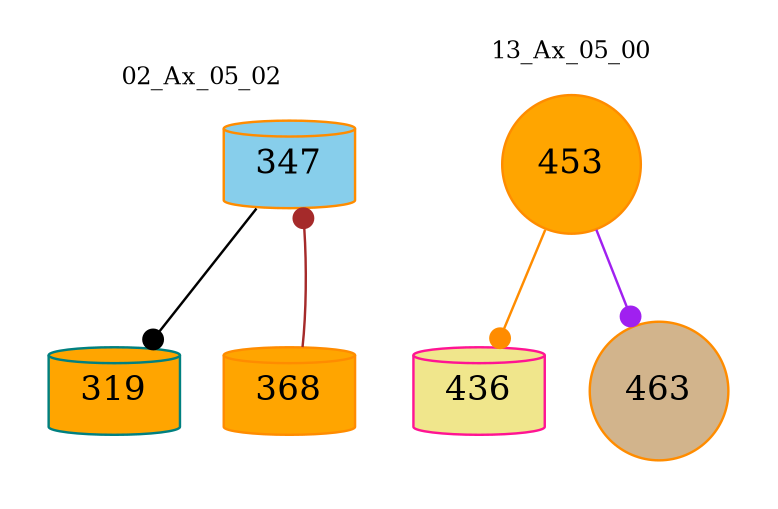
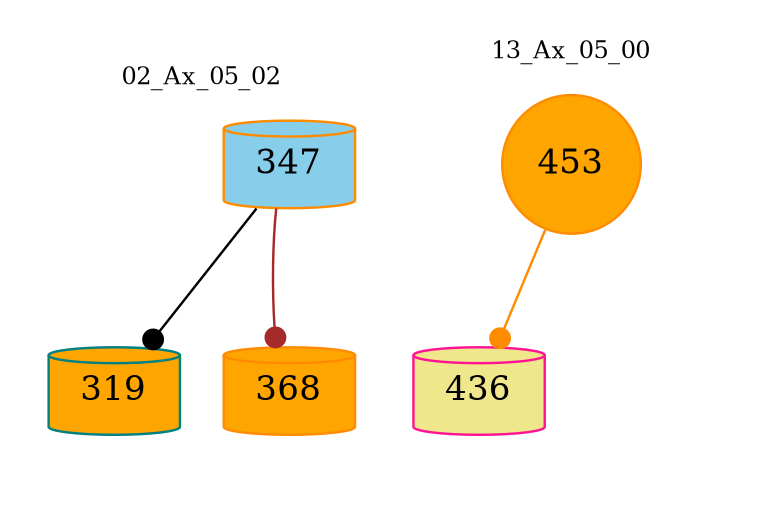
edge "368" -> "347": reversed
node "463": removed
